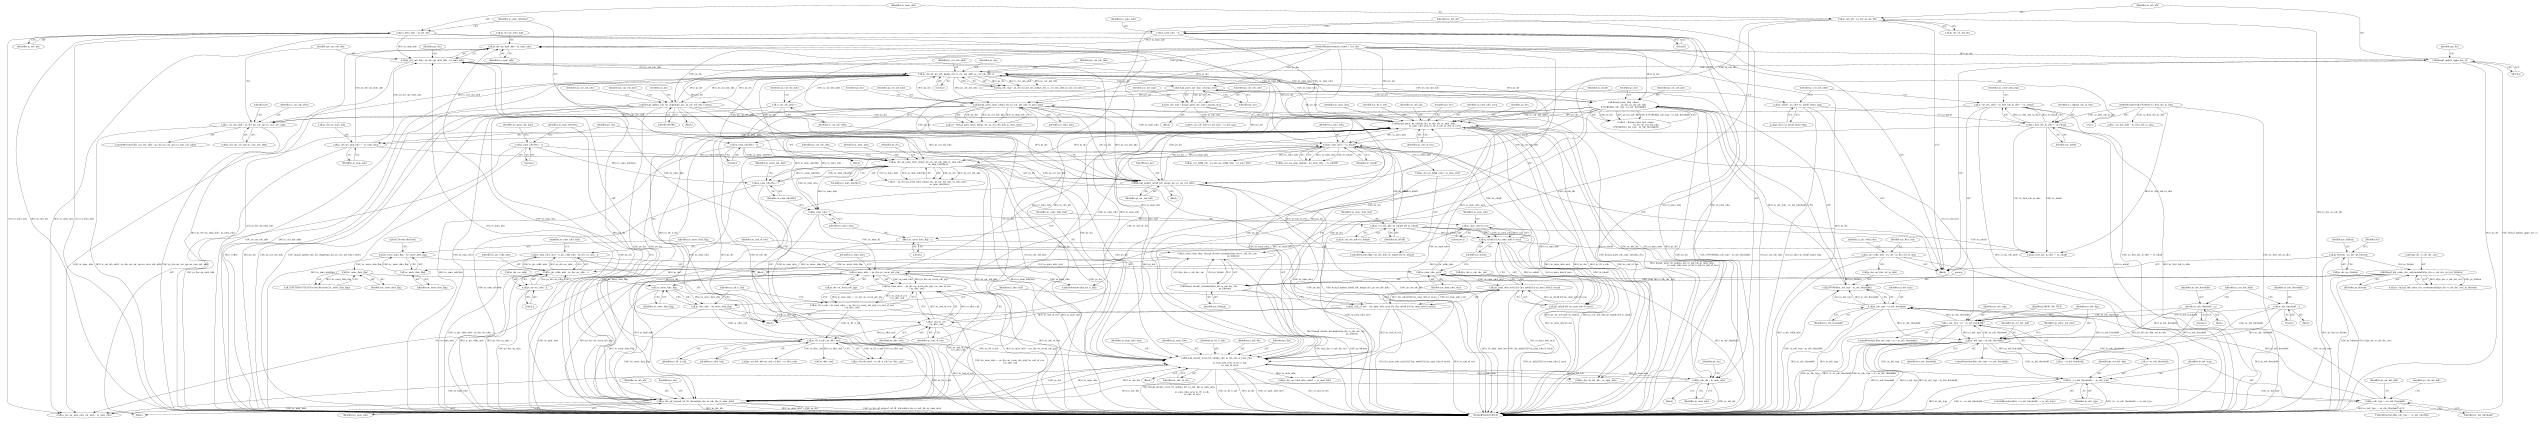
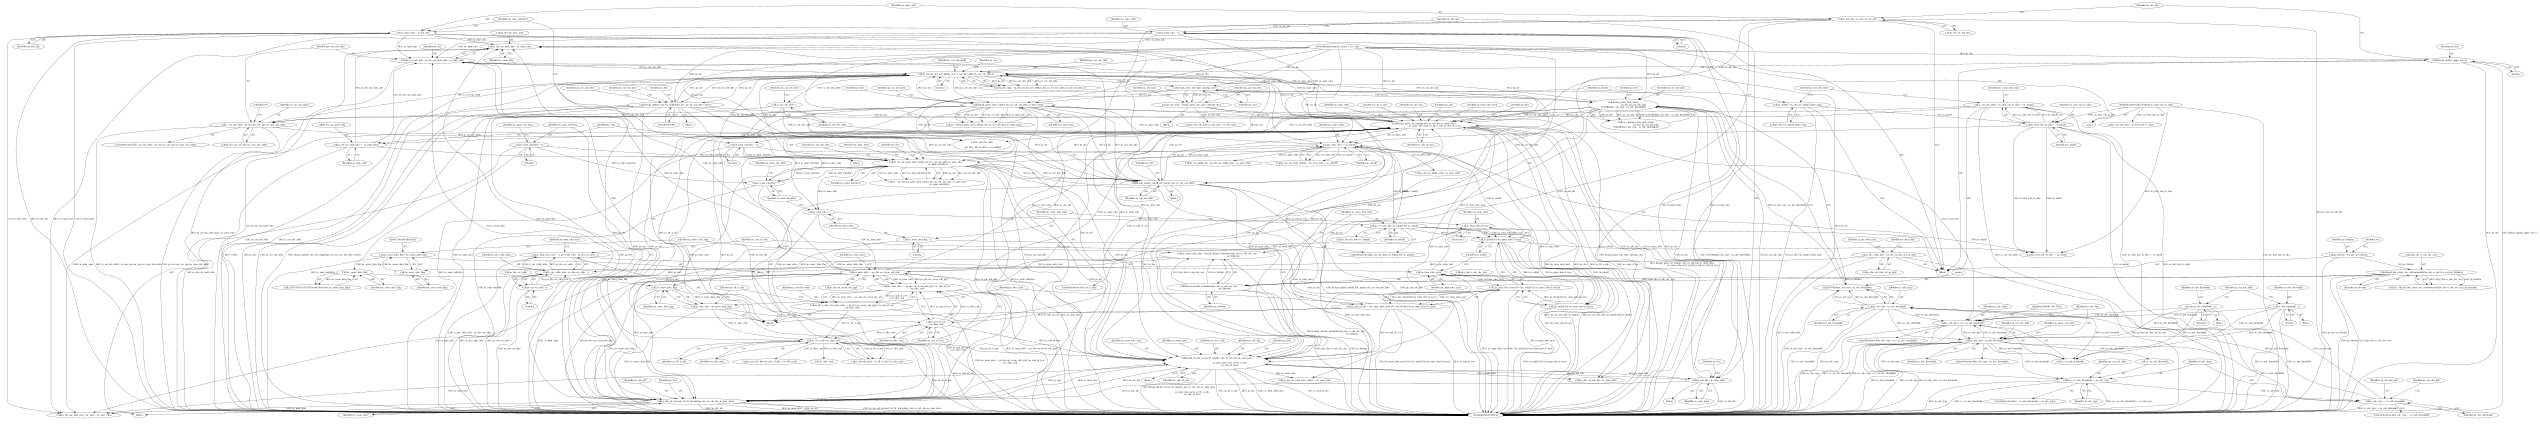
edge "(Call,u1_mb_idx = ps_dec->u1_mb_idx)" -> "(Call,u1_num_mbs = u1_mb_idx)": added, label "DDG: u1_mb_idx"
edge "(Call,u1_num_mbs = 0)" -> "(Call,ps_cur_mb_info = ps_dec->ps_nmb_info + u1_num_mbs)": added, label "DDG: u1_num_mbs"
edge "(Call,u1_num_mbs = u1_mb_idx)" -> "(Call,ps_dec->ps_nmb_info + u1_num_mbs)": added, label "DDG: u1_num_mbs"
node "(Identifier,u2_skipmb_mb_in_slice)": label "(Identifier,u2_skipmb_mb_in_slice)" -> "(Identifier,u2_first_mb_in_slice)"
node "(Call,i2_cur_mb_addr - (u2_first_mb_in_slice << u1_mbaff))": added
edge "(Call,u1_num_mbs >> u1_mbaff)" -> "(Call,u1_num_mbs++)": removed, label "DDG: u1_num_mbs"
edge "(Call,ps_dec->ps_deblk_mbn + u1_num_mbs)" -> "(ControlStructure,if(ps_cur_mb_info->u1_topmb && u1_mbaff))": now "(Call,ps_cur_mb_info->u1_topmb && u1_mbaff)" -> "(ControlStructure,if(ps_cur_mb_info->u1_topmb && u1_mbaff))"
edge "(Call,u1_num_mbs++)" -> "(Call,u1_num_mbs == ps_dec->u1_recon_mb_grp)": label "DDG: u1_num_tfr" -> "DDG: u1_num_mbs"
node "(Block,uc_more_data_flag = 1)": label "(Block,uc_more_data_flag = 1)" -> "(Call,uc_more_data_flag = 1)"
node "(Call,ps_dec->ps_bitstrm)": removed
edge "(Call,u1_num_mbs == ps_dec->u1_recon_mb_grp)" -> "(ControlStructure,if(u1_tfr_n_mb))": now "(Call,u1_num_mbs == ps_dec->u1_recon_mb_grp)" -> "(Call,ps_dec->ps_nmb_info + u1_num_mbs)"
edge "(Call,ps_dec->u2_frm_wd_in_mbs)" -> "(Call,(UWORD8)(u1_mb_type - u1_mb_threshold))": now "(Call,ps_dec->u2_frm_wd_in_mbs)" -> "(Call,i2_pic_wdin_mbs = ps_dec->u2_frm_wd_in_mbs)"
node "(Identifier,u1_decode_nmb)": added
edge "(Call,u1_mb_type > (25 + u1_mb_threshold))" -> "(Call,u1_mb_type - u1_mb_threshold)": reversed
edge "(Call,u1_mb_type < u1_mb_threshold)" -> "(Call,u1_mb_type == u1_mb_threshold)": added, label "DDG: u1_mb_threshold"
edge "(Call,&ps_dec->s_cab_dec_env)" -> "(MethodReturn,WORD32)": now "(Call,u1_mb_threshold = 5)" -> "(MethodReturn,WORD32)"
node "(Call,(25 + u1_mb_threshold) == u1_mb_type)": label "(Call,(25 + u1_mb_threshold) == u1_mb_type)" -> "(Call,(20 + u1_mb_threshold) == u1_mb_type)"
node "(ControlStructure,if(u1_mb_type == u1_mb_mbsNby))": label "(ControlStructure,if(u1_mb_type == u1_mb_mbsNby))" -> "(ControlStructure,if(u1_mb_type == u1_mb_threshold))"
